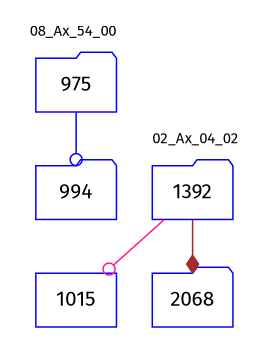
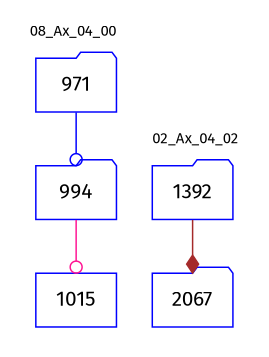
cluster "08_Ax_54_00": label "08_Ax_54_00" -> "08_Ax_04_00"
node "975": label "975" -> "971"
edge "1392" -> "1015": now "994" -> "1015"
node "2068": label "2068" -> "2067"
